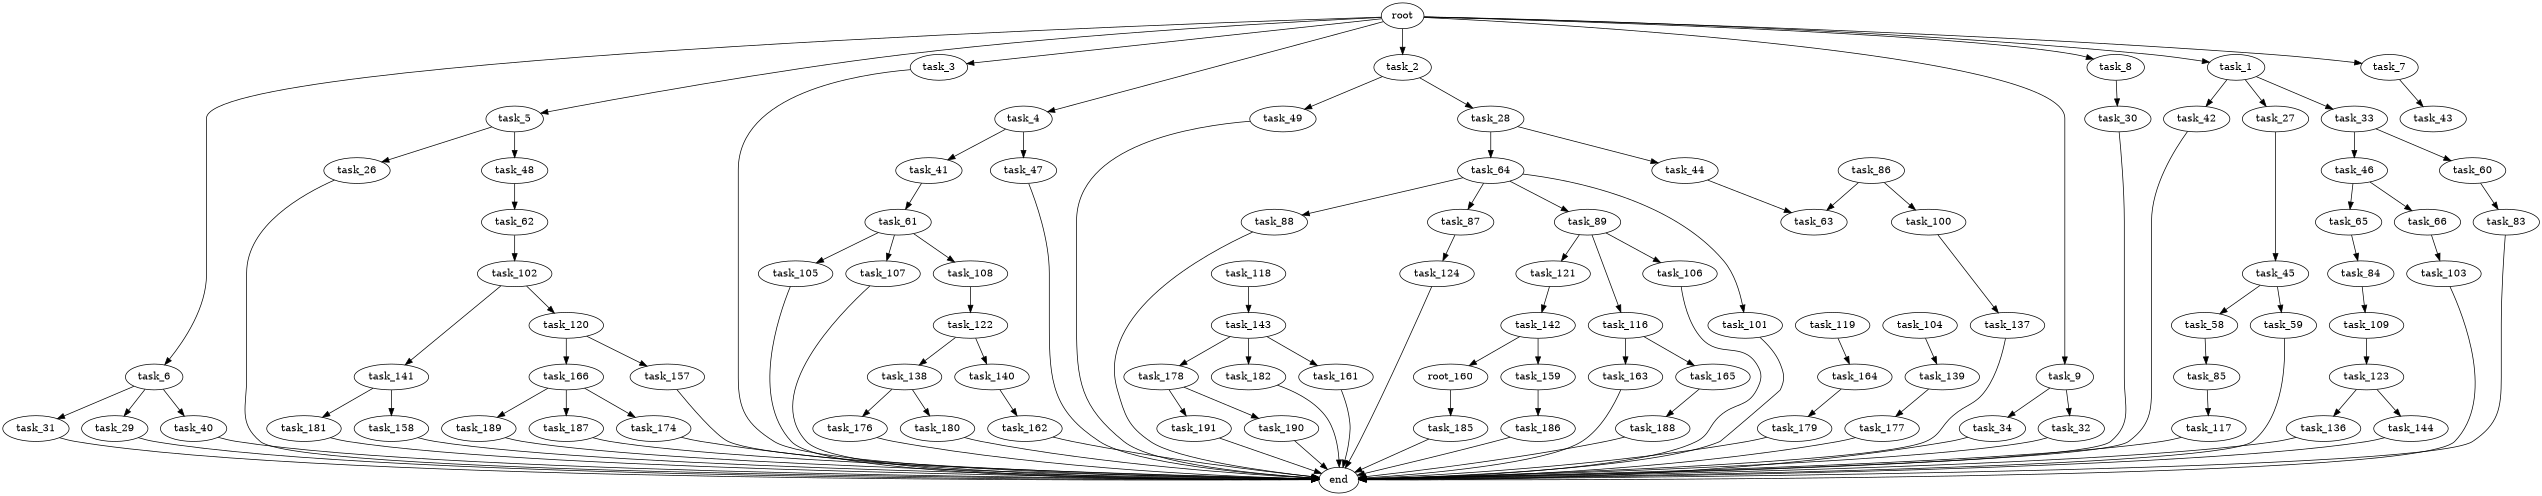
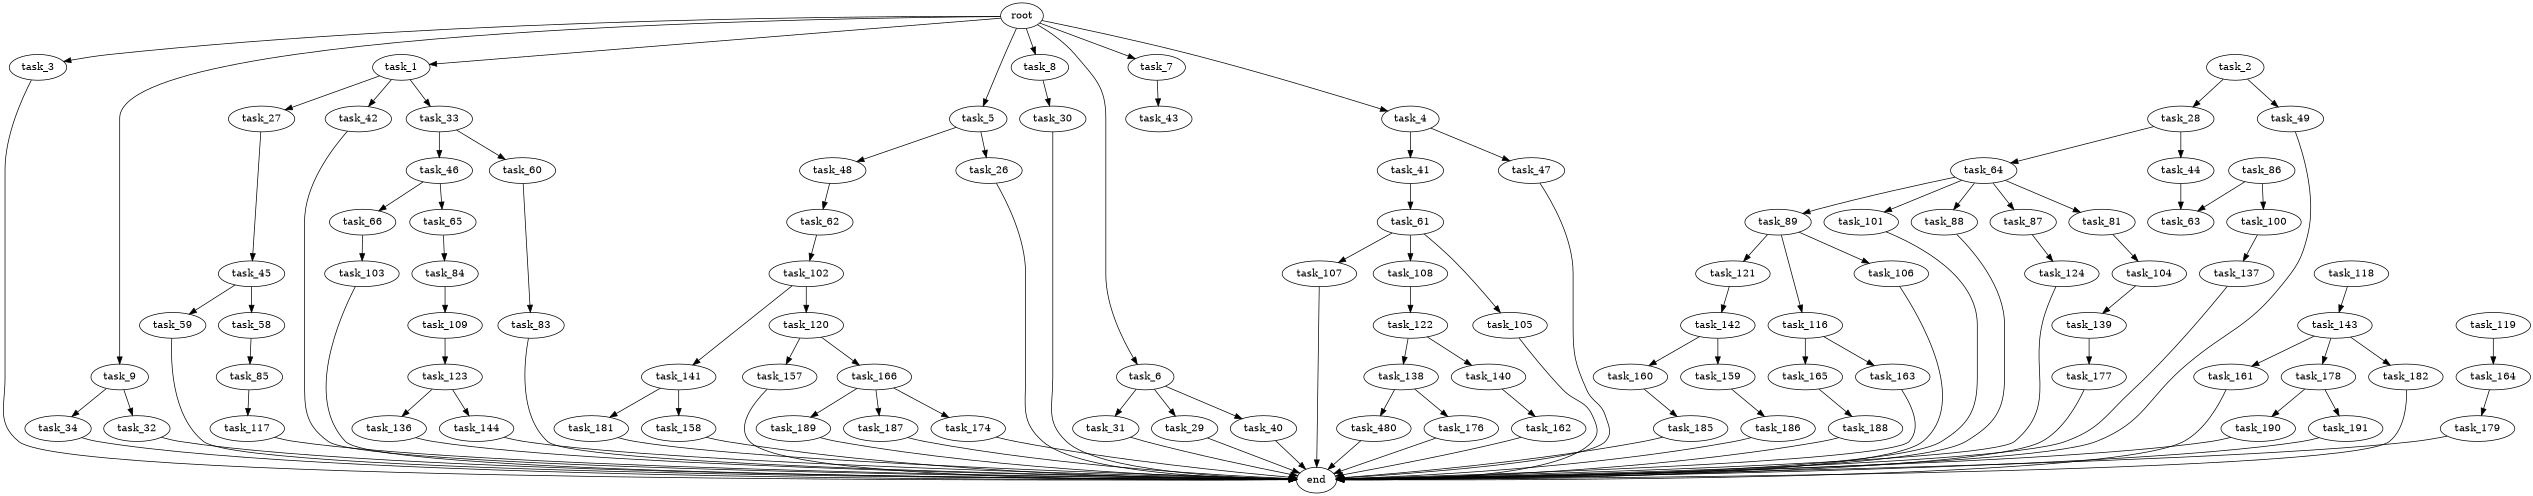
edge "root" -> "task_2": removed
node "task_81": added
node "root_160": label "root_160" -> "task_160"
node "task_180": label "task_180" -> "task_480"
